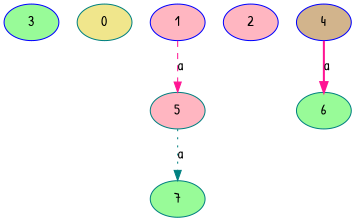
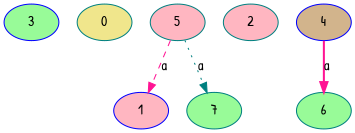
node "2": color blue -> teal
edge "1" -> "5": reversed
